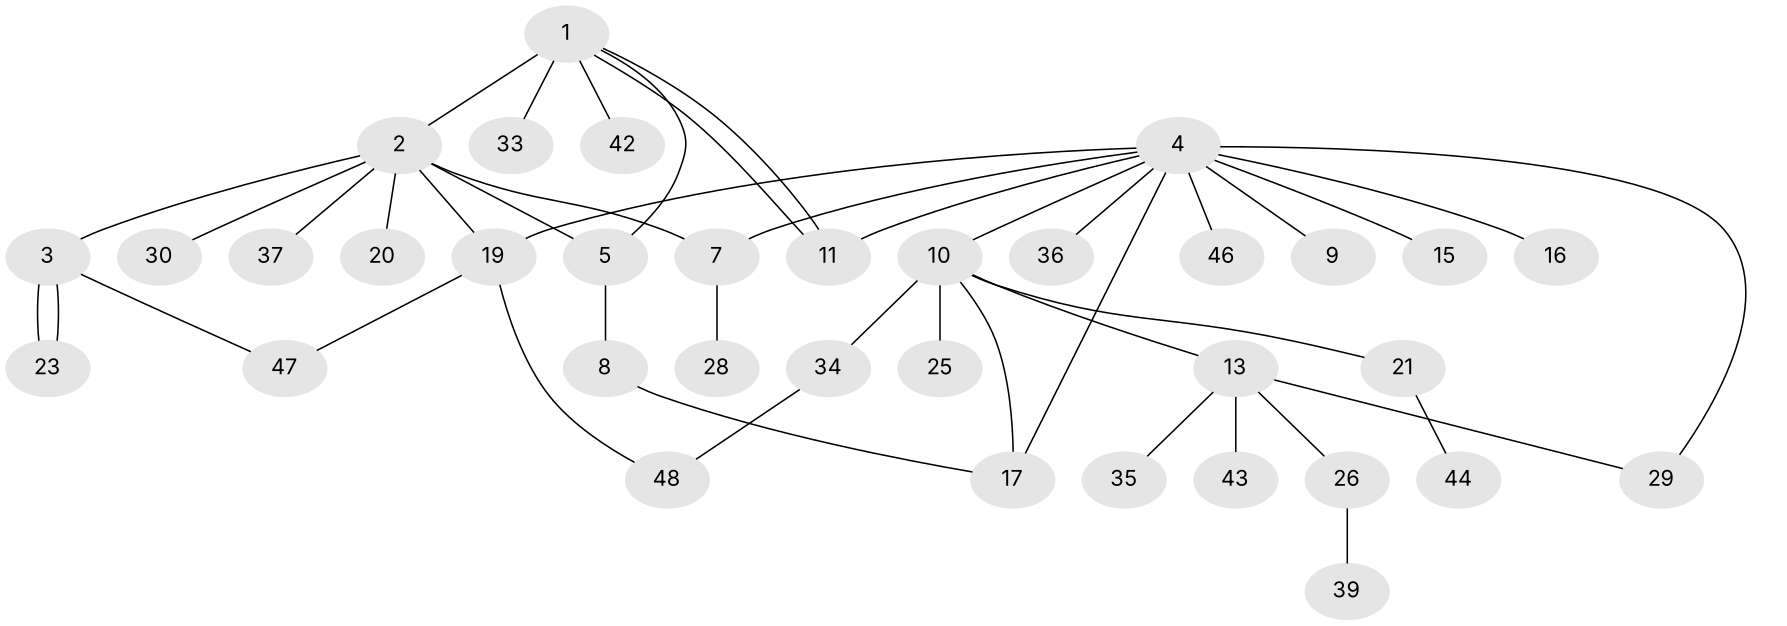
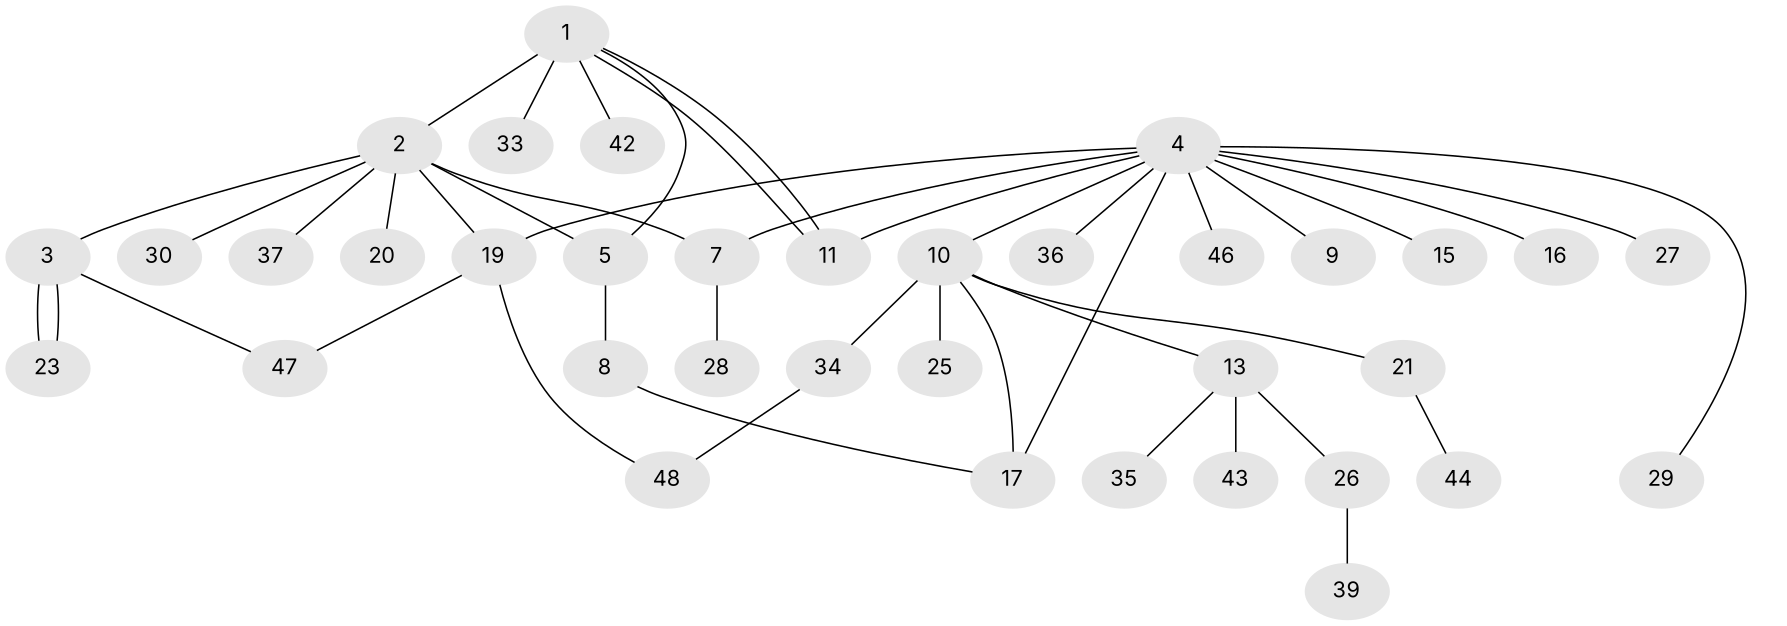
node "27": added
edge "13" -- "29": removed
